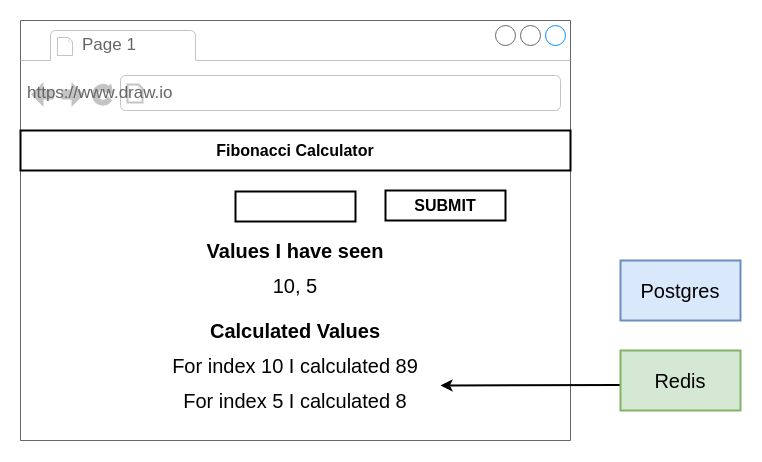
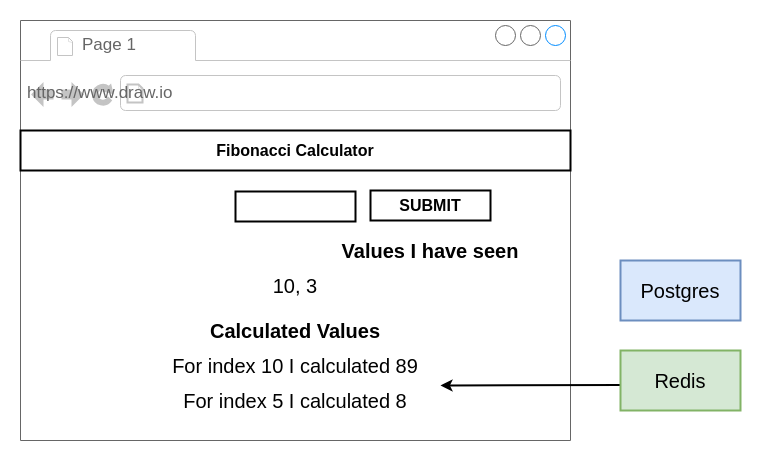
node "SUBMIT": moved (446, 206) -> (431, 206)
node "Values I have seen": moved (296, 251) -> (431, 251)
node "10, 5": label "10, 5" -> "10, 3"
